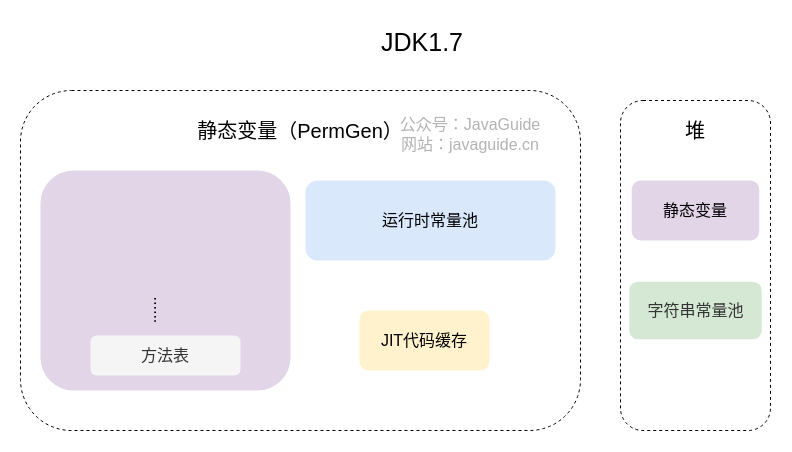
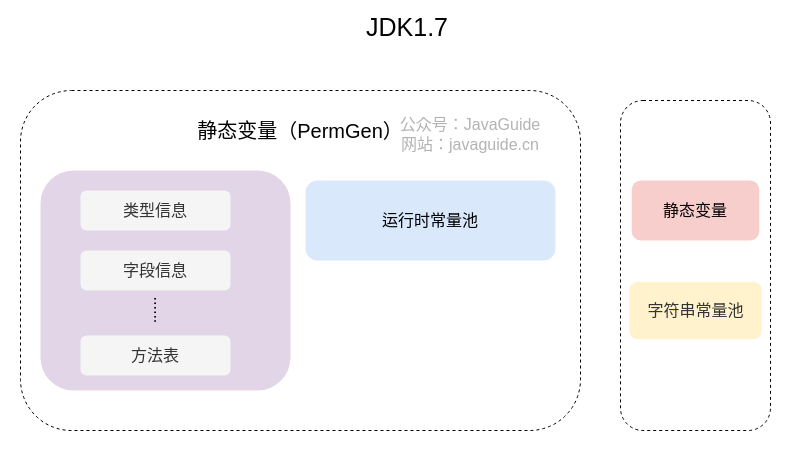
node "JDK1.7": moved (435, 36) -> (420, 21)
node "堆": removed
node "类型信息": added
node "静态变量": fillcolor #e1d5e7 -> #f8cecc
node "字段信息": added
node "字符串常量池": fillcolor #d5e8d4 -> #fff2cc
node "JIT代码缓存": removed
node "方法表": moved (166, 356) -> (156, 356)
